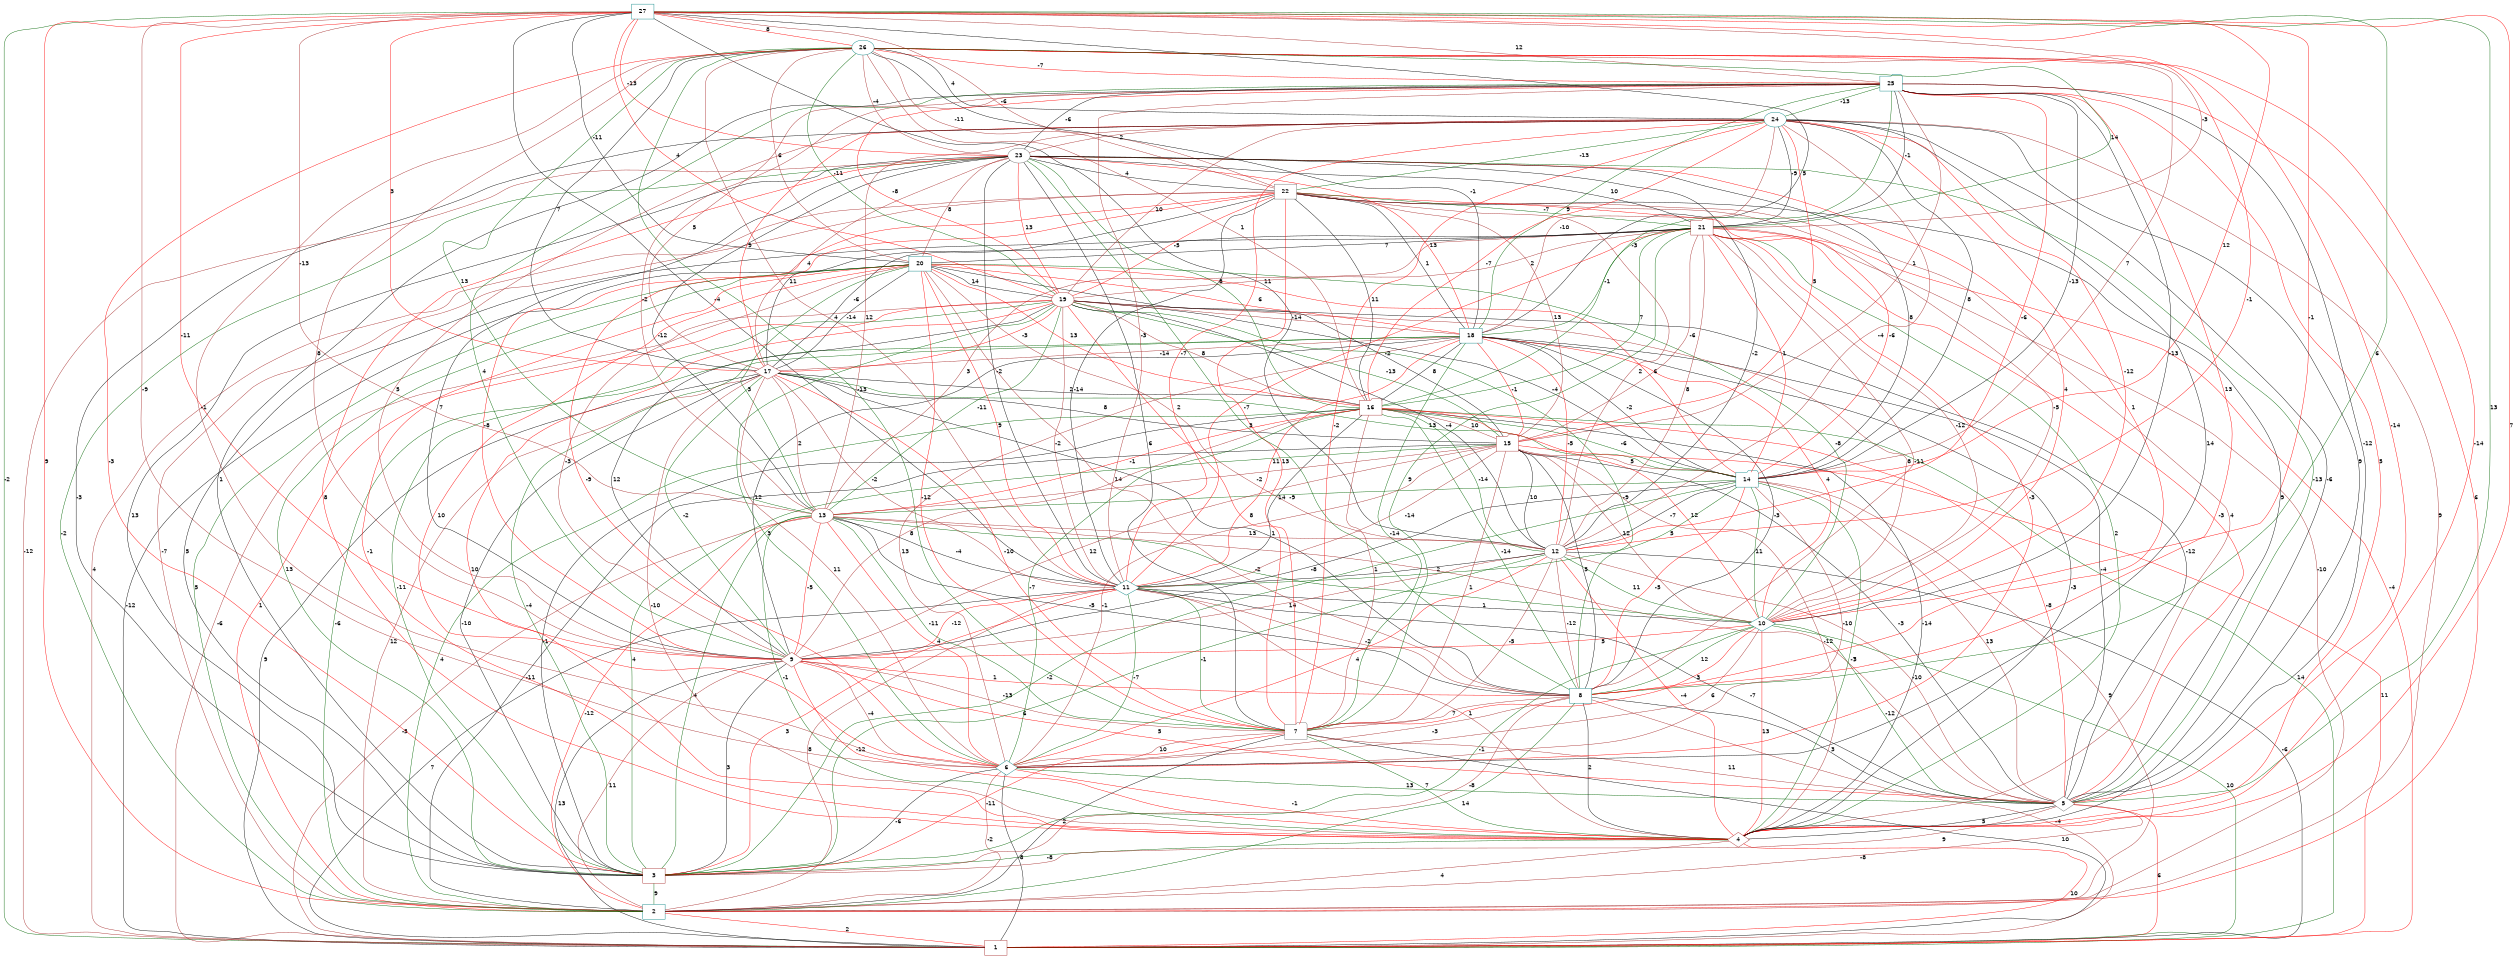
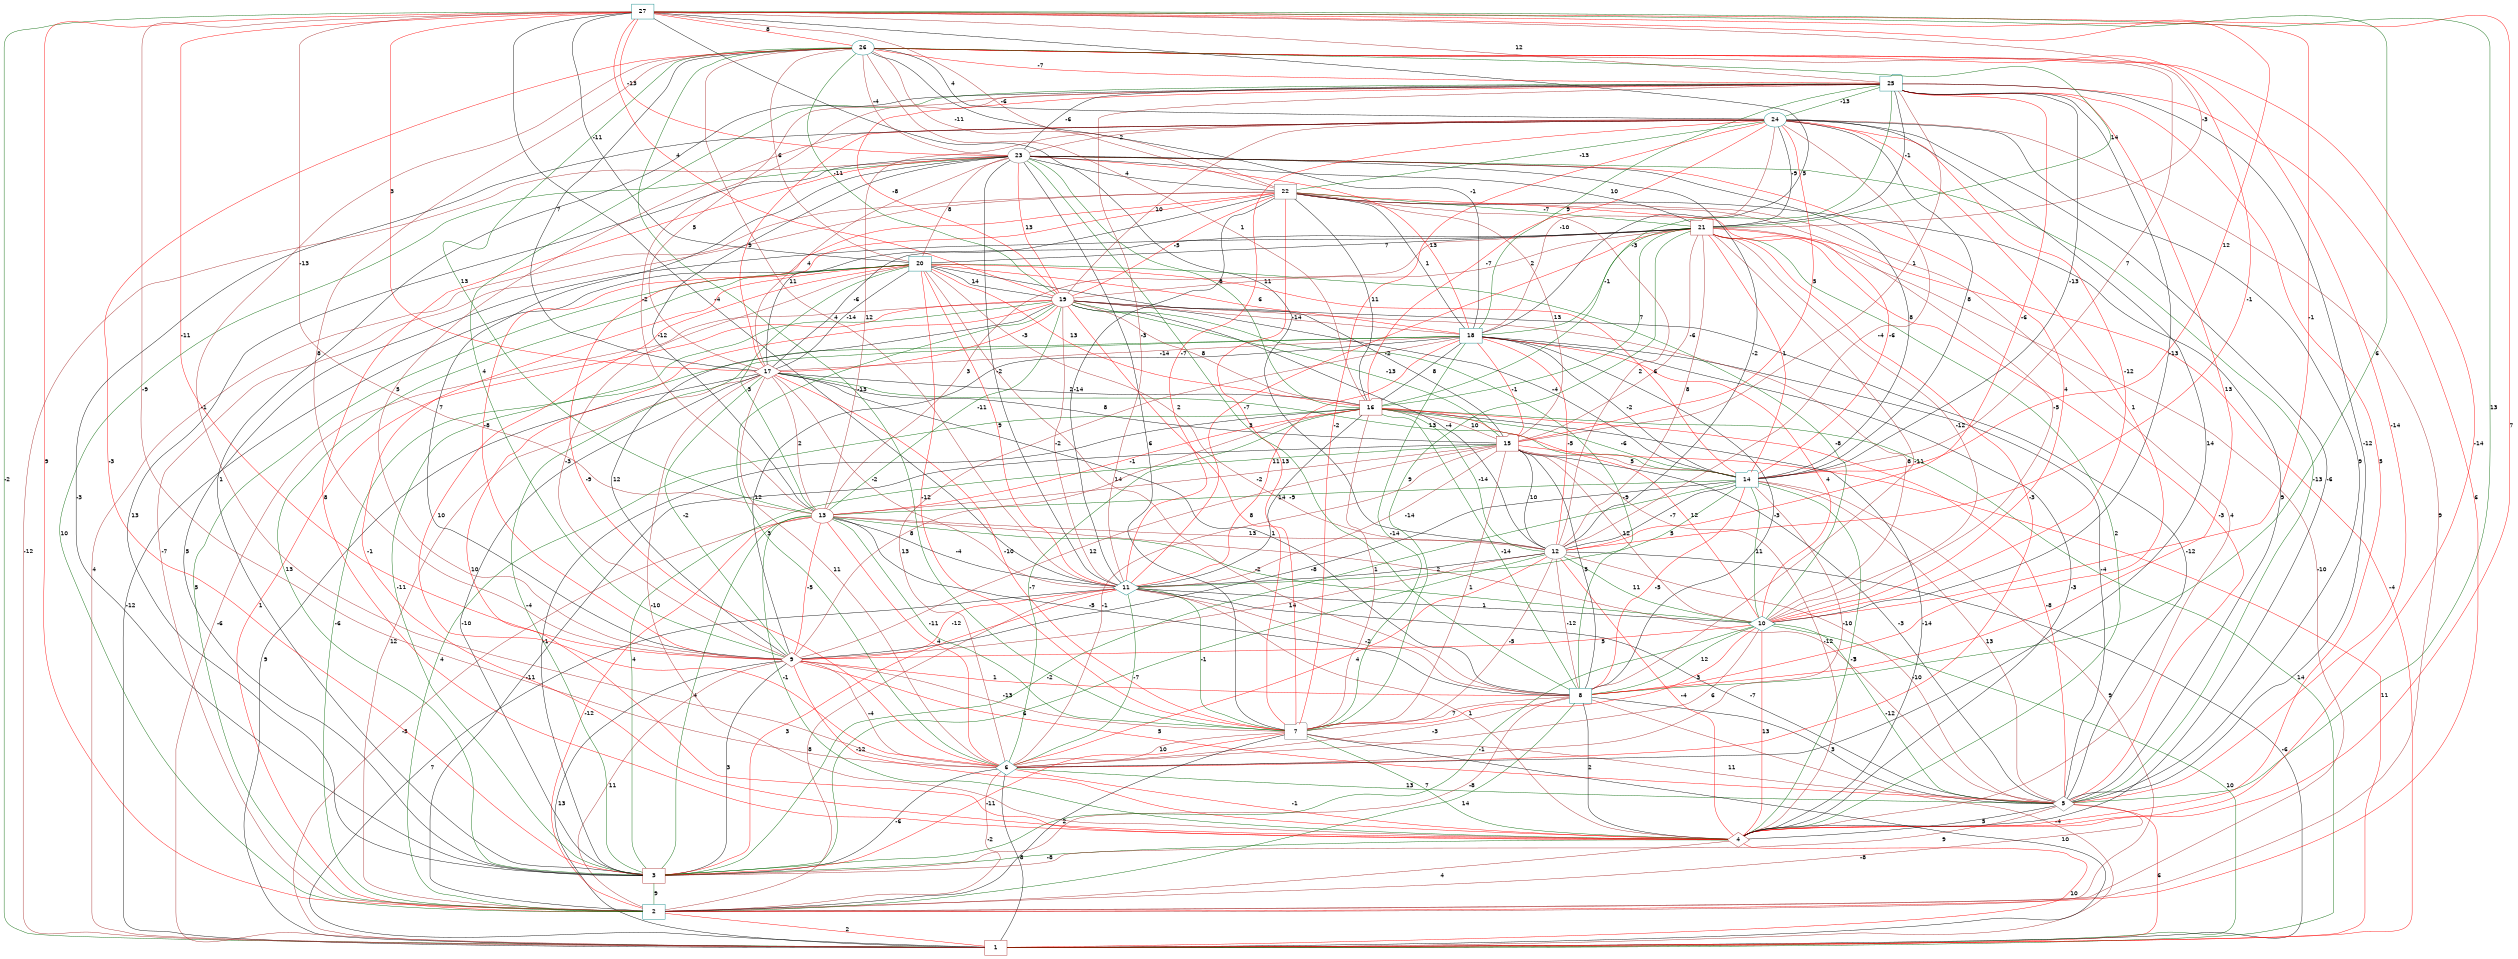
edge "23" -- "2": label "-2" -> "10"
